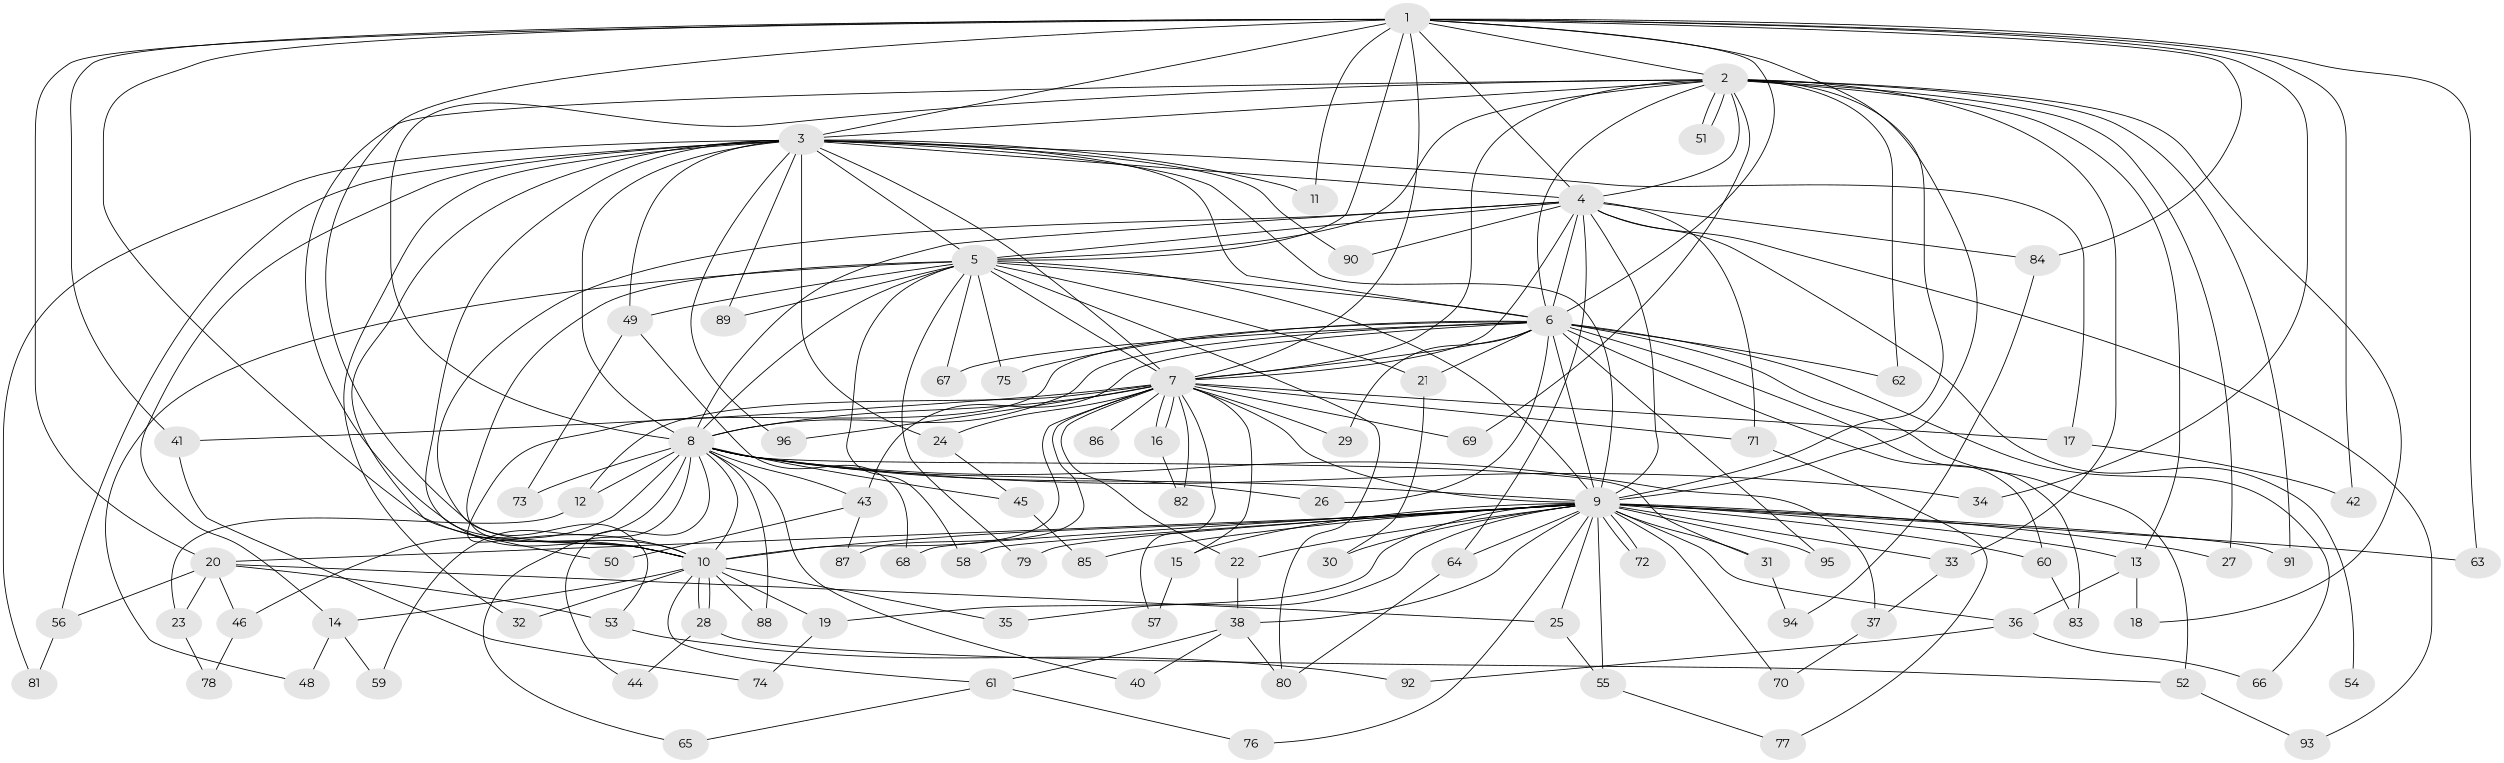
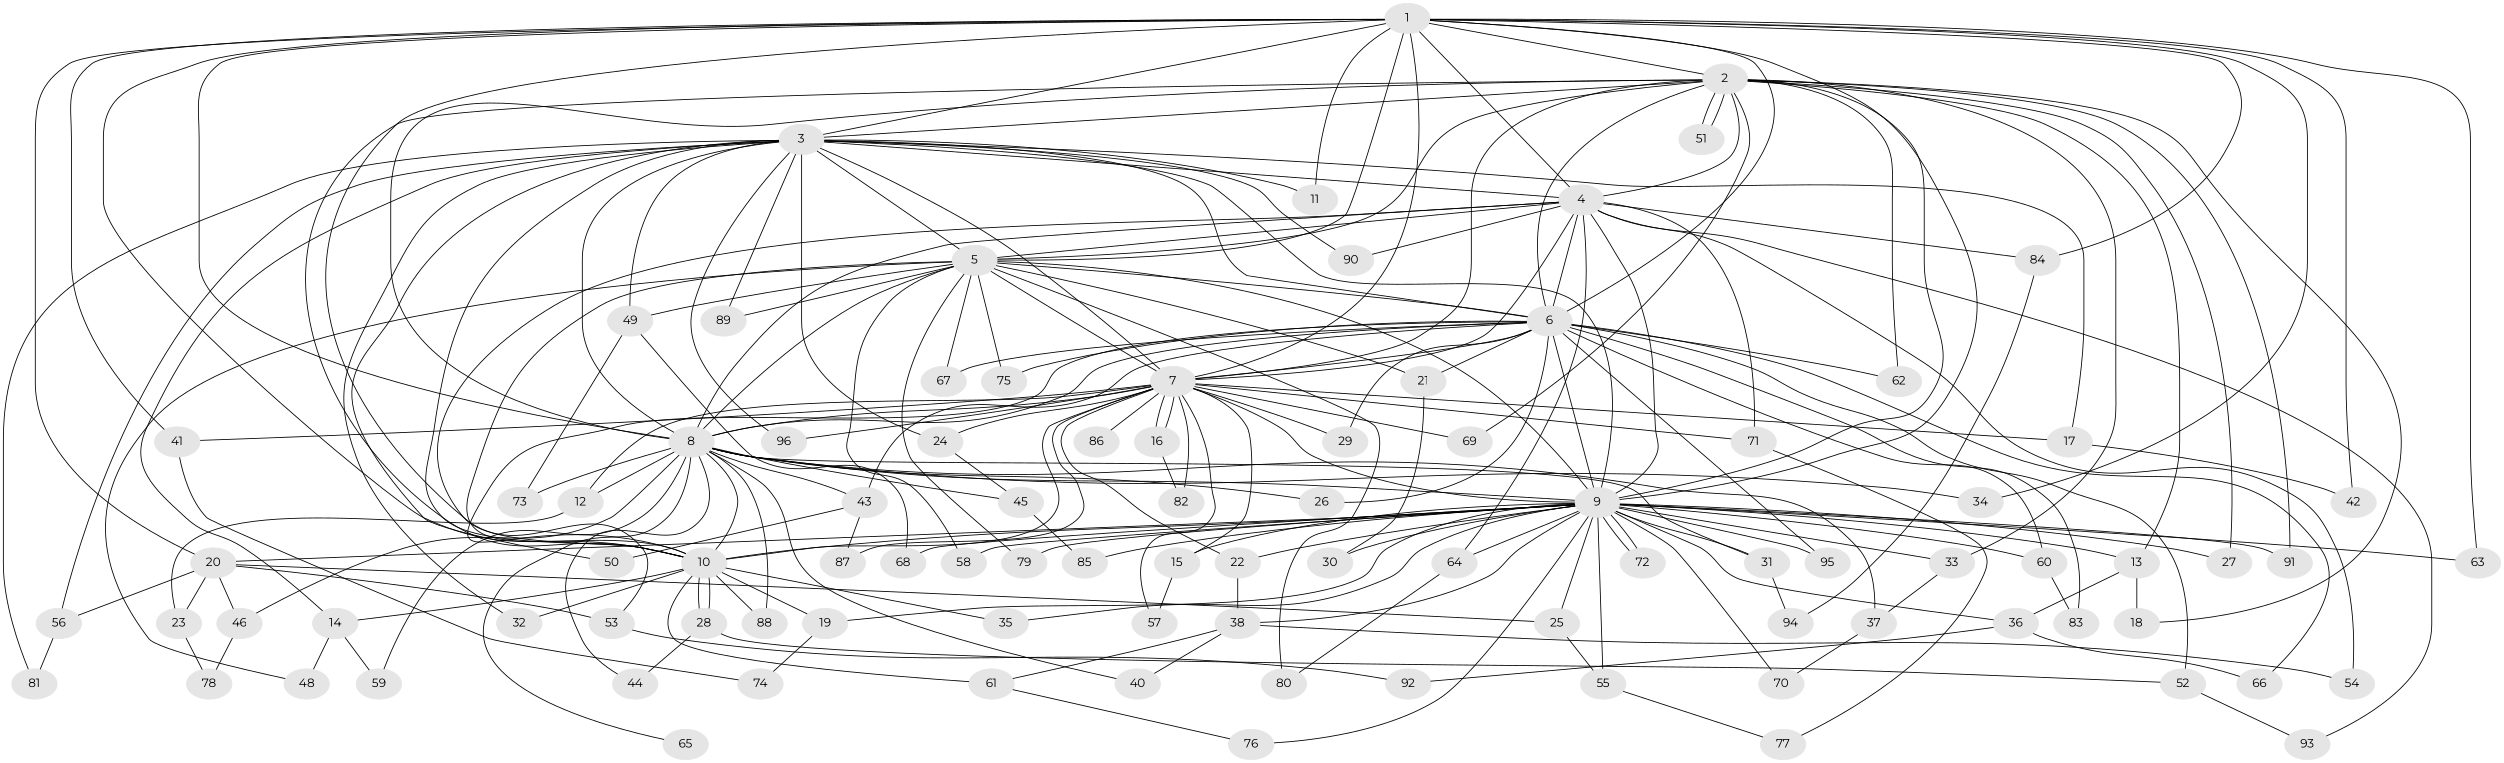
edge "1" -- "8": added
edge "38" -- "80": now "38" -- "54"
edge "61" -- "65": removed
